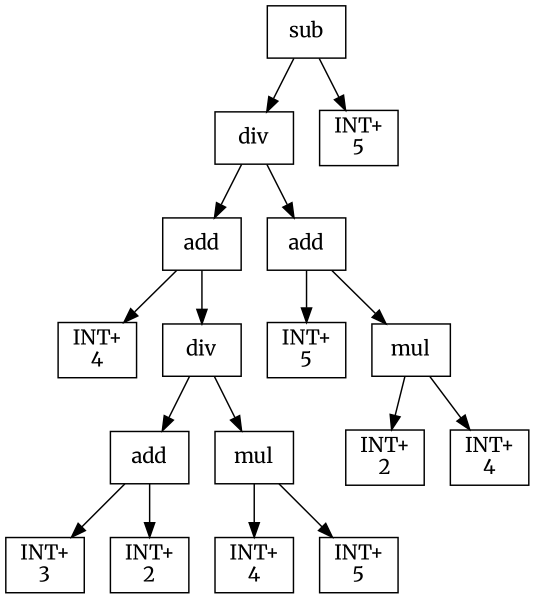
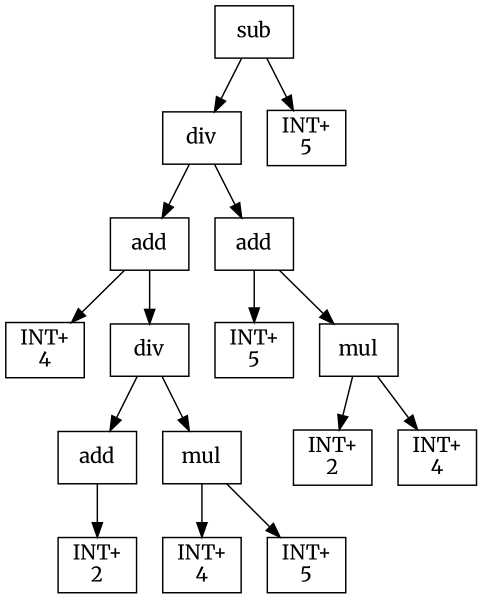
node "INT+ 3": removed
